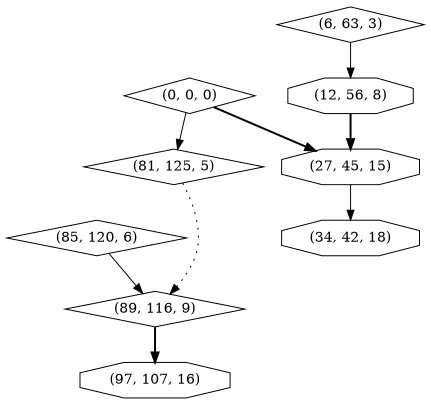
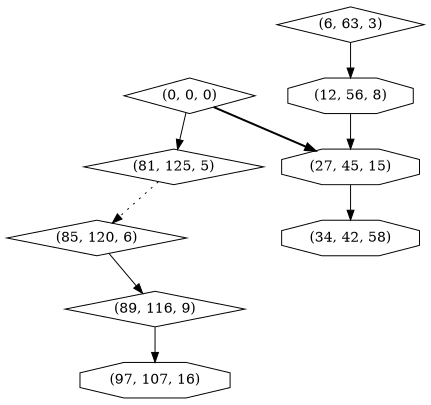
edge "(12, 56, 8)" -> "(27, 45, 15)": style bold -> solid
edge "(81, 125, 5)" -> "(89, 116, 9)": now "(81, 125, 5)" -> "(85, 120, 6)"
node "(34, 42, 18)": label "(34, 42, 18)" -> "(34, 42, 58)"
edge "(89, 116, 9)" -> "(97, 107, 16)": style bold -> solid
